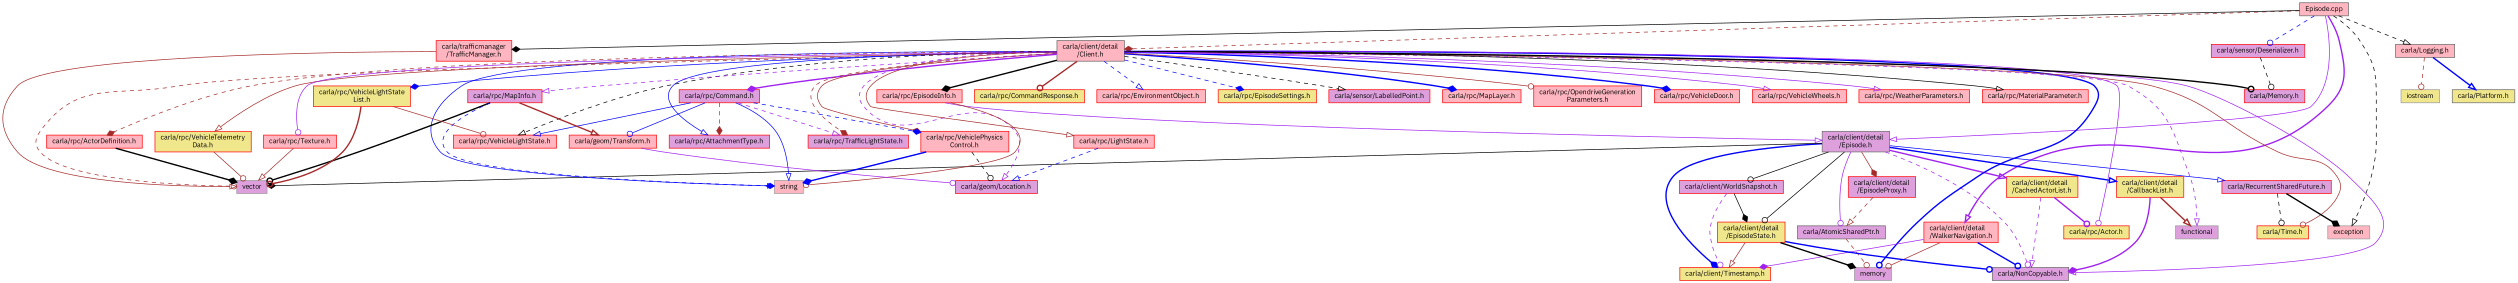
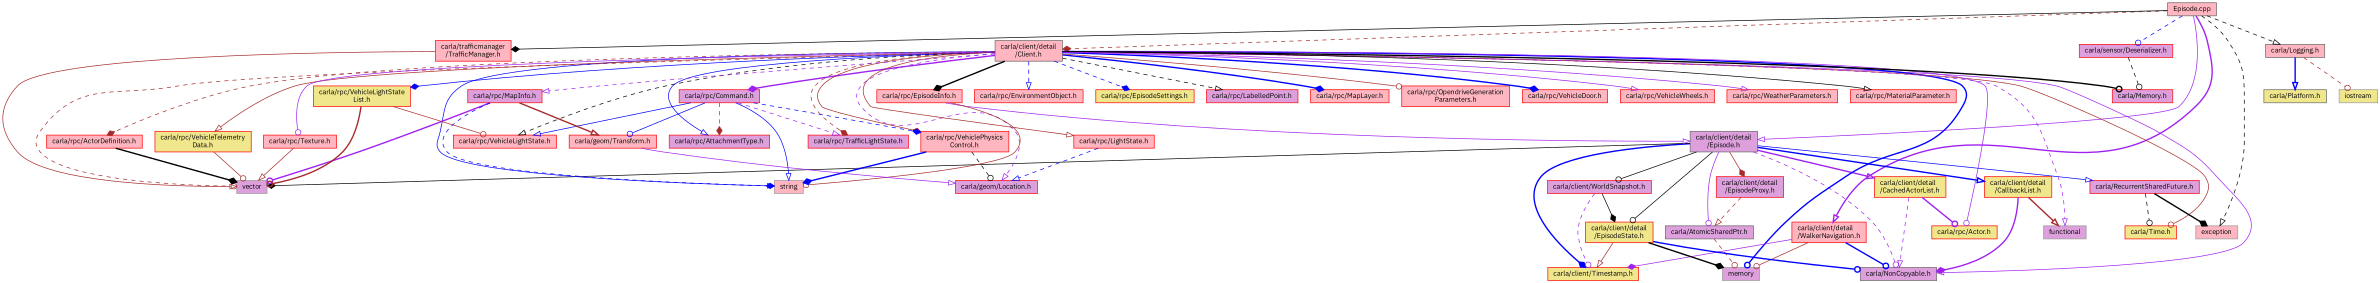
node "carla/rpc/CommandResponse.h": removed
node "carla/sensor/LabelledPoint.h": label "carla/sensor/LabelledPoint.h" -> "carla/rpc/LabelledPoint.h"
edge "carla/rpc/MapInfo.h" -> "vector": color black -> purple
edge "carla/geom/Transform.h" -> "carla/geom/Location.h": arrowhead odot -> onormal
